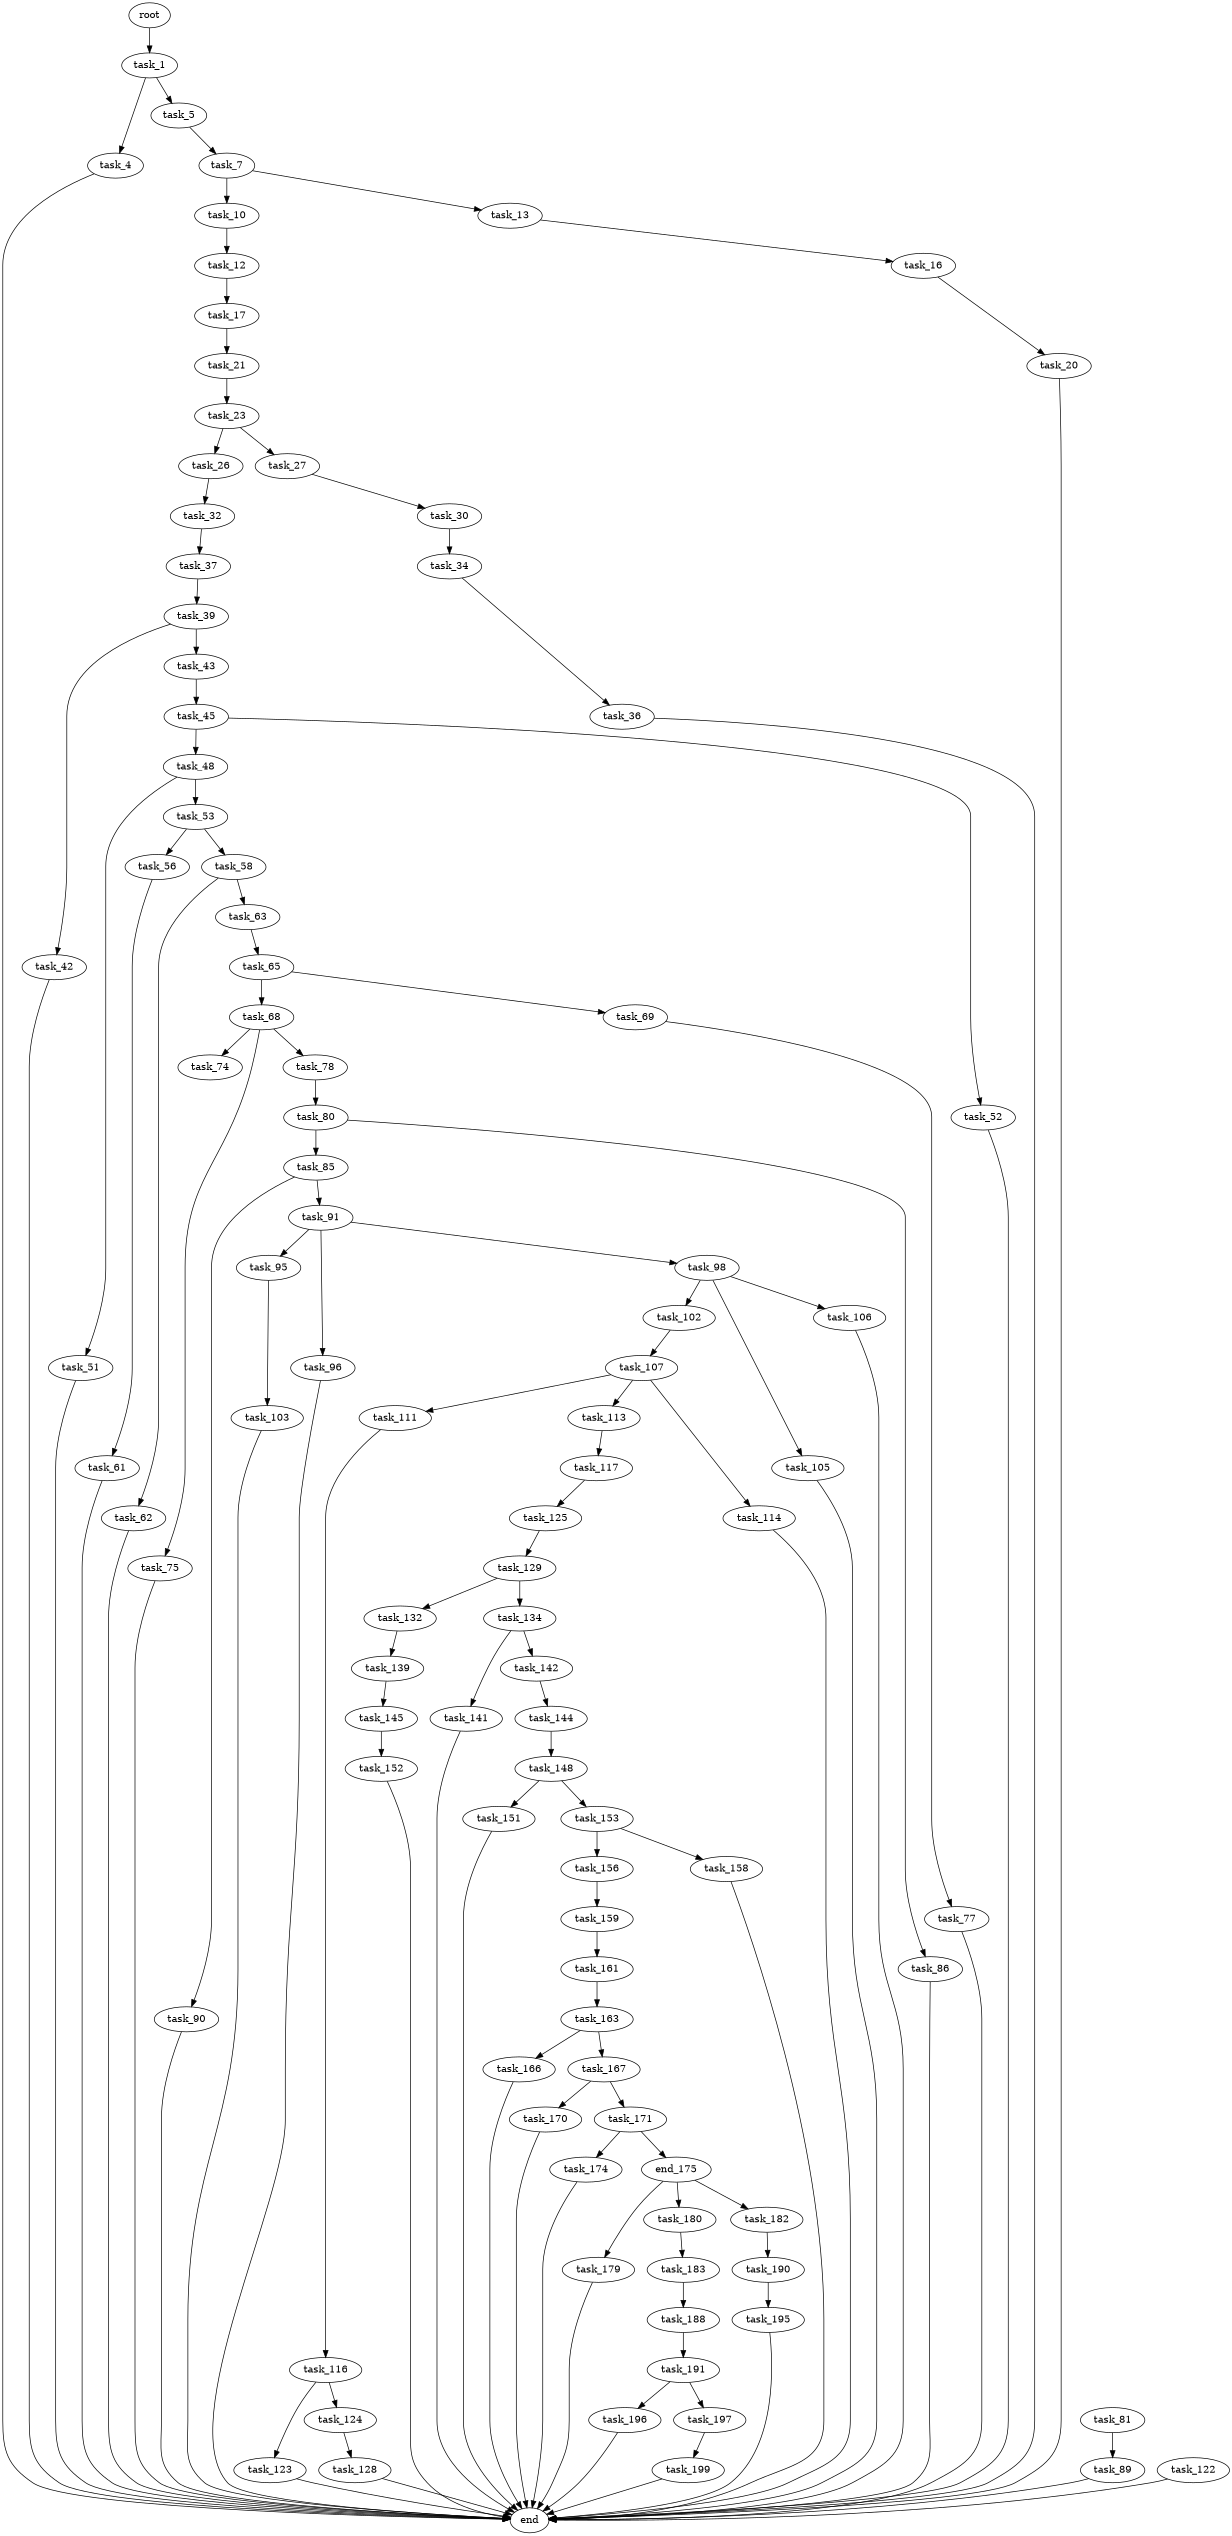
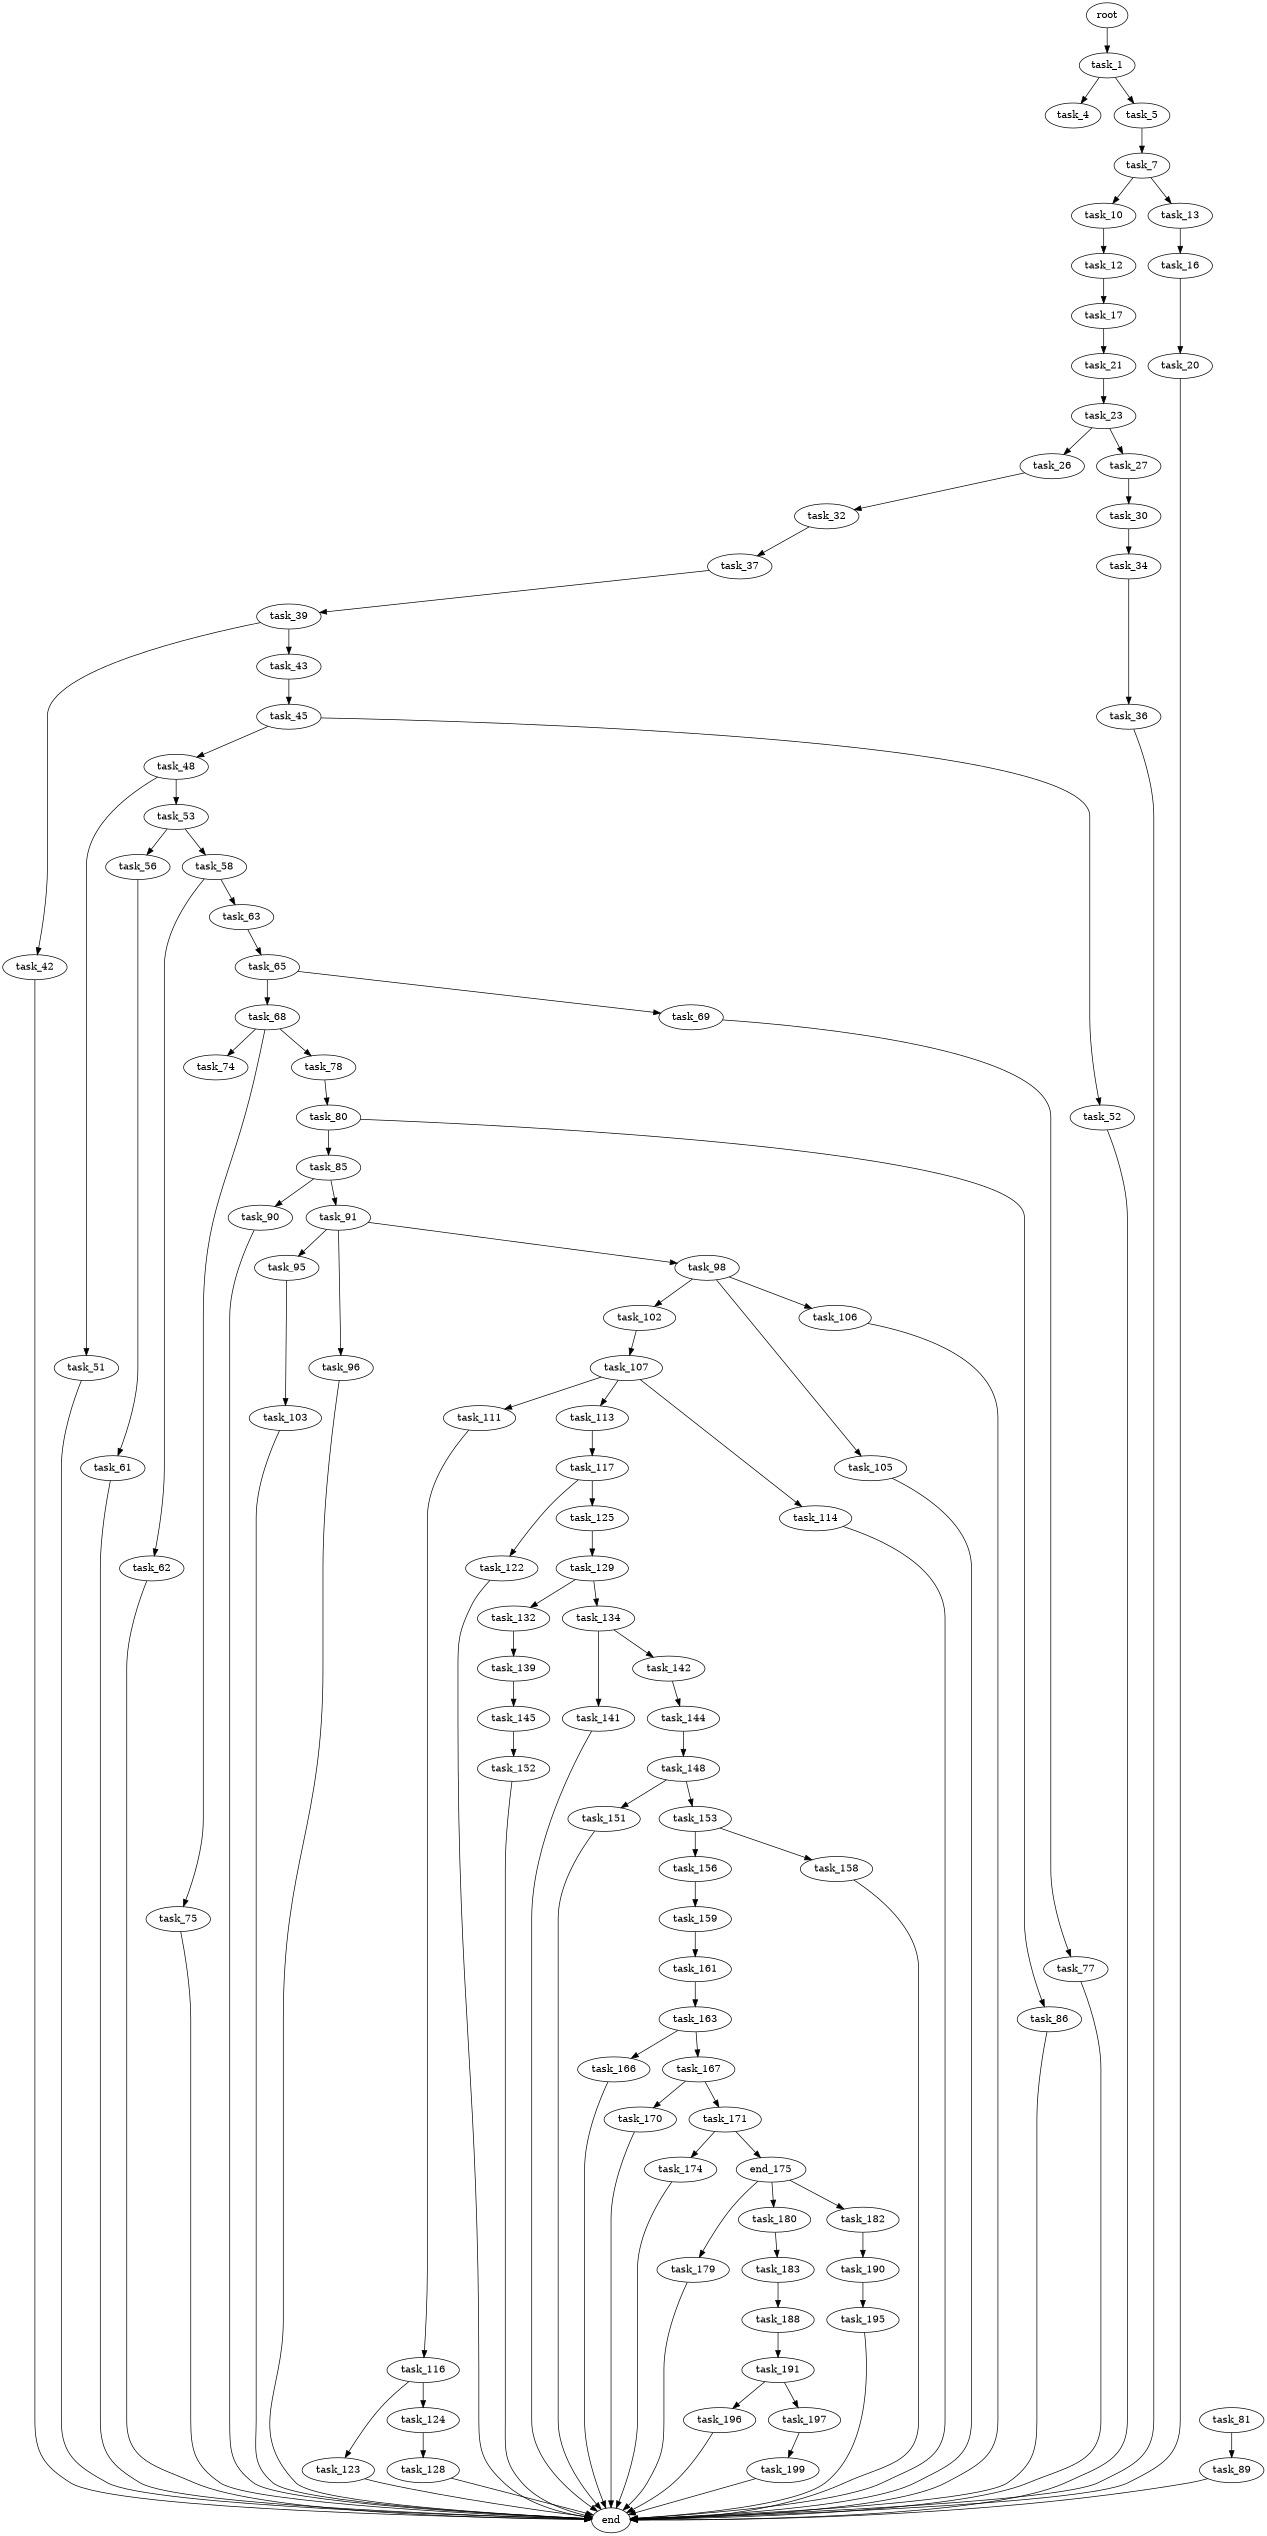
edge "task_117" -> "task_122": added
edge "task_4" -> "end": removed
